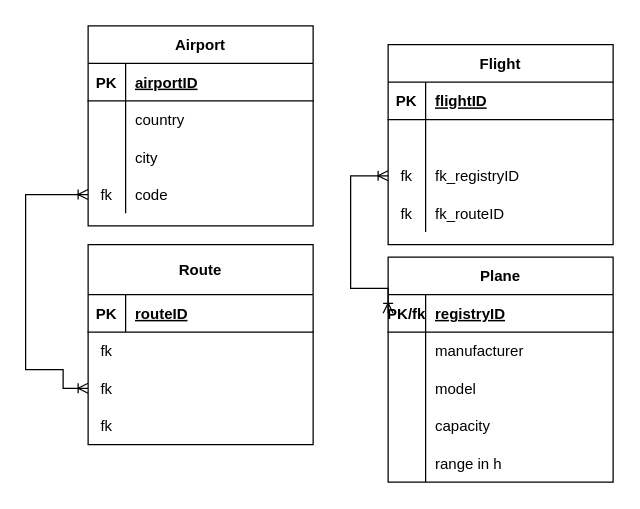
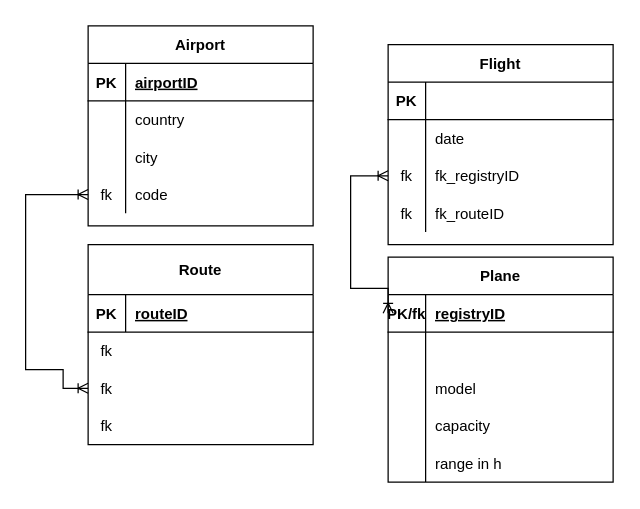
node "flightID": removed
node "date": added
node "manufacturer": removed
